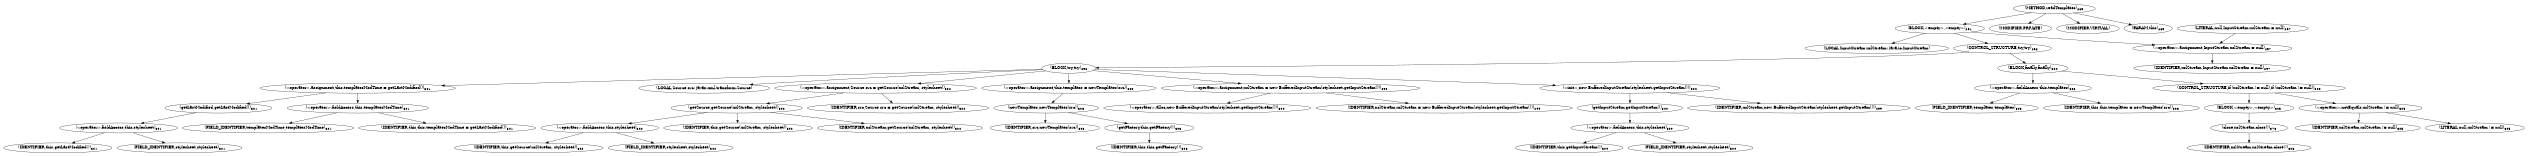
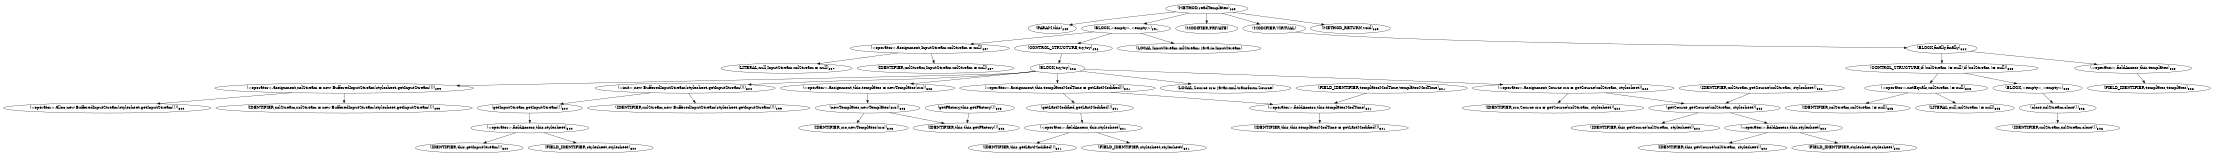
node "(METHOD_RETURN,void)": added
node "(PARAM,this)": text "289" -> "249"
edge "(LITERAL,null,InputStream xslStream = null)" -> "(<operator>.assignment,InputStream xslStream = null)": reversed
edge "(CONTROL_STRUCTURE,try,try)" -> "(BLOCK,finally,finally)": now "(MODIFIER,VIRTUAL)" -> "(BLOCK,finally,finally)"
node "(BLOCK,finally,finally)": text "304" -> "384"
node "(IDENTIFIER,this,this.templates = newTemplates(src))": removed
edge "(<operator>.fieldAccess,this.templatesModTime)" -> "(FIELD_IDENTIFIER,templatesModTime,templatesModTime)": reversed
edge "(getSource,getSource(xslStream, stylesheet))" -> "(IDENTIFIER,xslStream,getSource(xslStream, stylesheet))": reversed
edge "(newTemplates,newTemplates(src))" -> "(getFactory,this.getFactory())": now "(newTemplates,newTemplates(src))" -> "(IDENTIFIER,this,this.getFactory())"
node "(close,xslStream.close())": text "376" -> "306"
